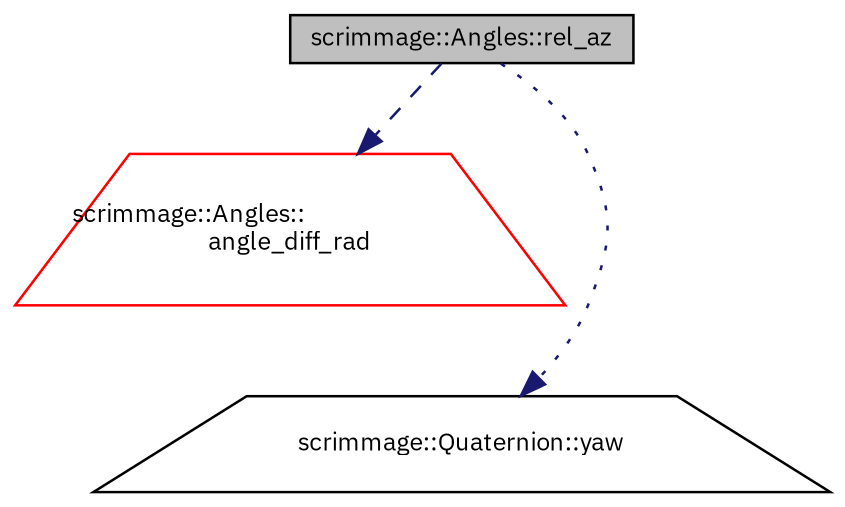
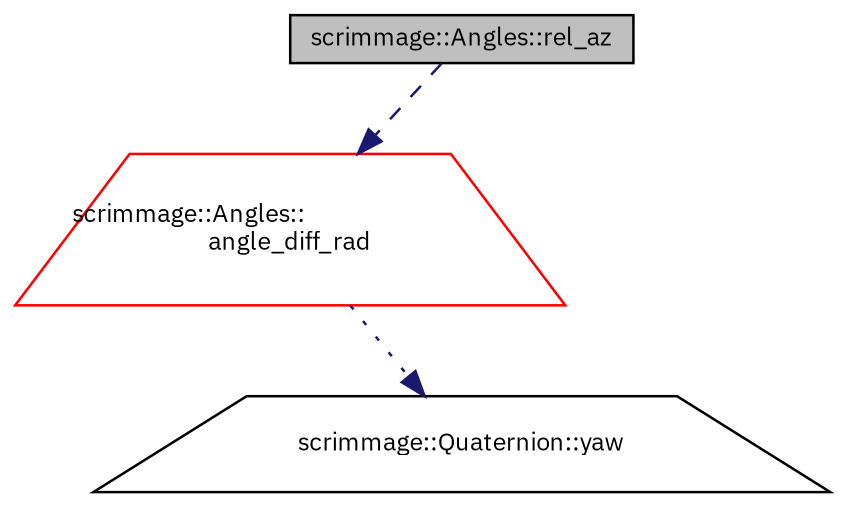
edge "scrimmage::Angles::rel_az" -> "scrimmage::Quaternion::yaw": now "scrimmage::Angles:: angle_diff_rad" -> "scrimmage::Quaternion::yaw"
